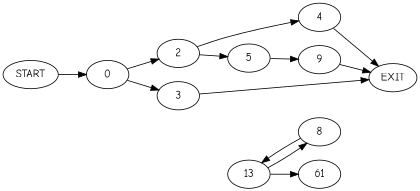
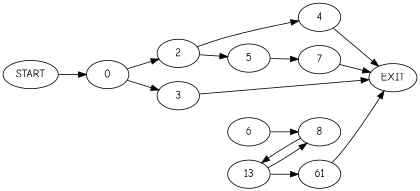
node "9": label "9" -> "7"
edge "61" -> "EXIT": added
node "6": added
